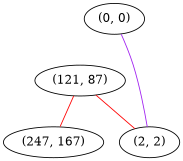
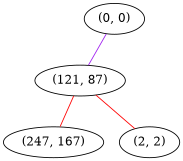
edge "(0, 0)" -- "(2, 2)": now "(0, 0)" -- "(121, 87)"
